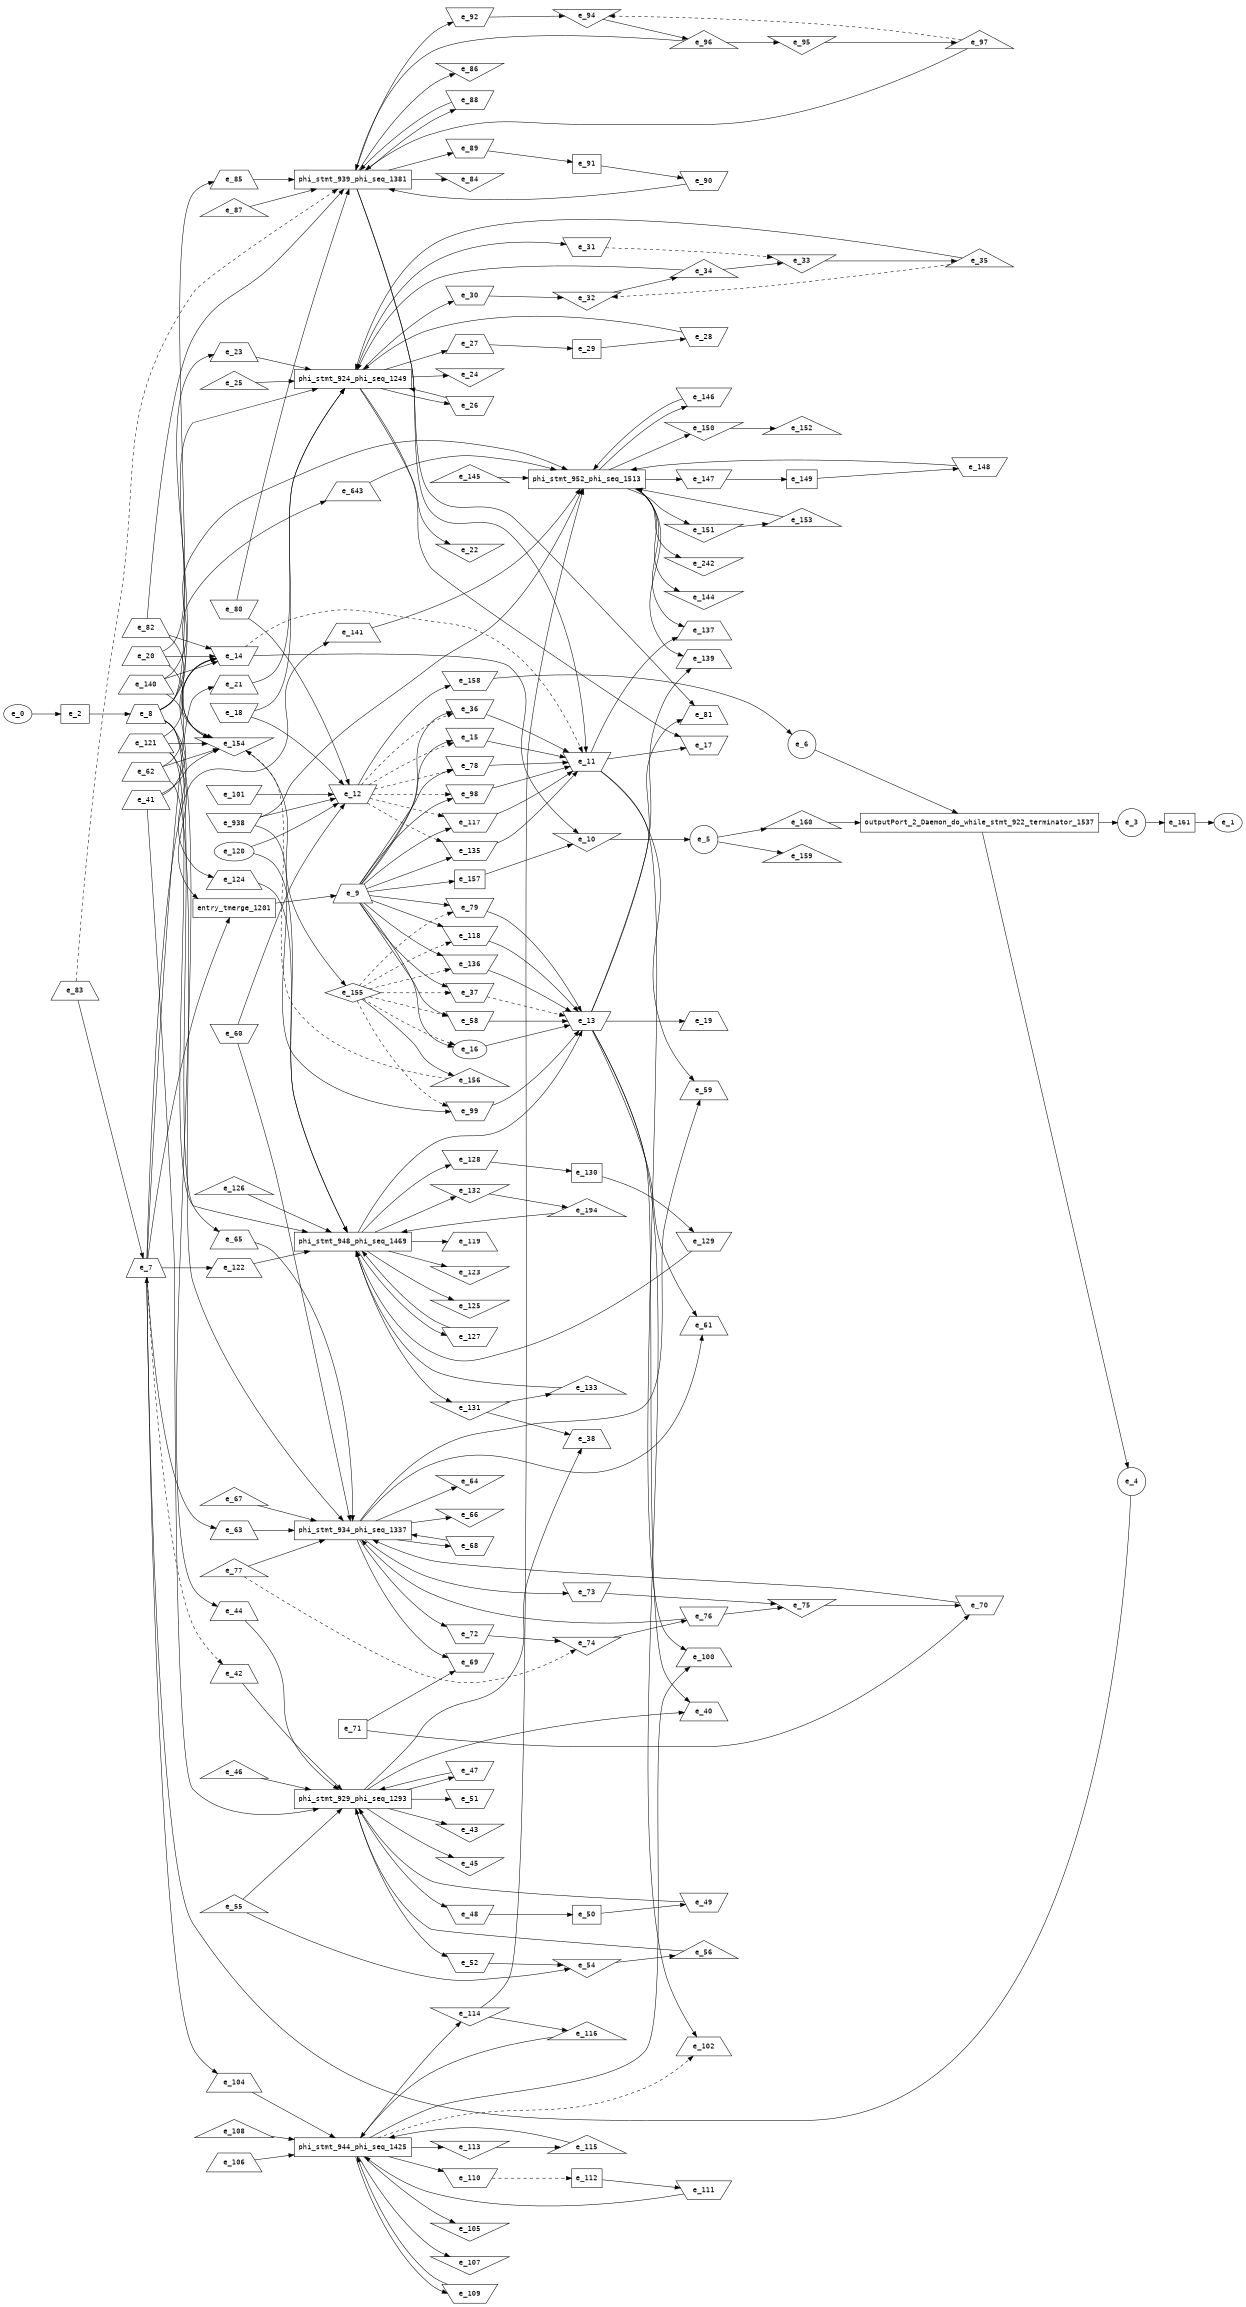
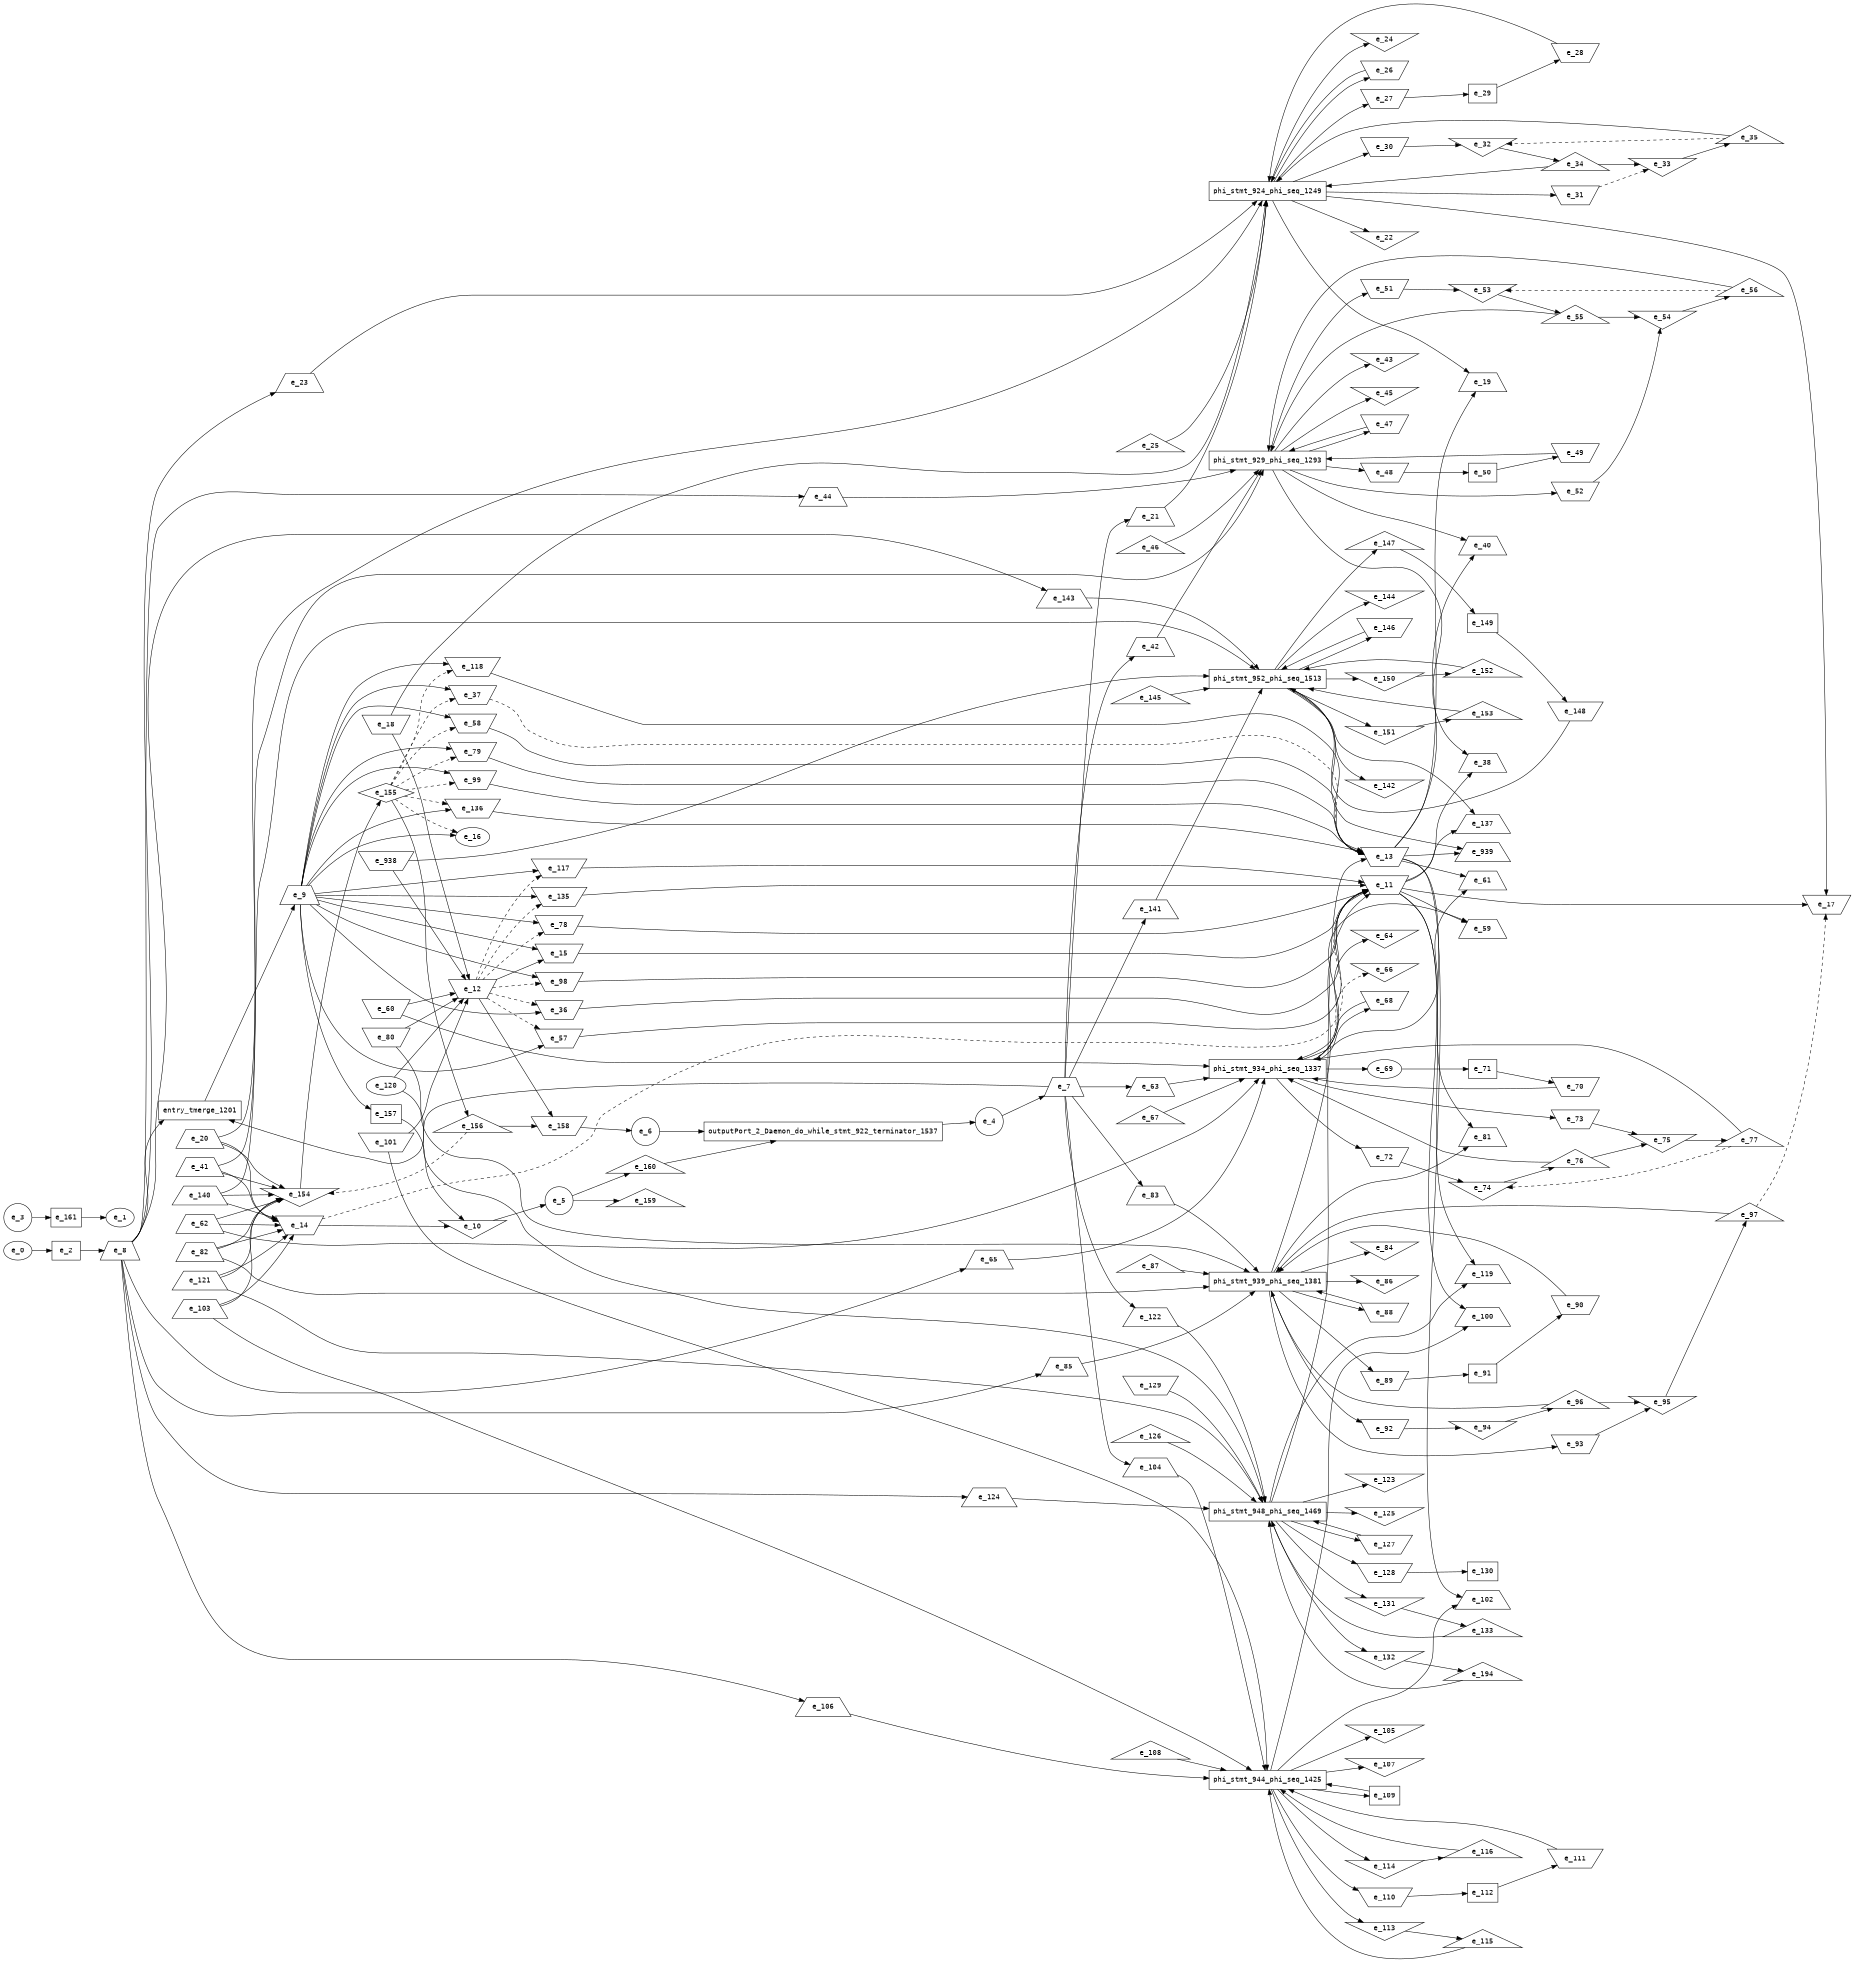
edge "e_97" -> "e_94": now "e_97" -> "e_17"
node "e_53": added
edge "phi_stmt_924_phi_seq_1249" -> "e_19": added
node "e_27": shape trapezium -> invtrapezium
node "e_147": shape invtrapezium -> triangle
node "e_643": label "e_643" -> "e_143"
edge "e_83" -> "phi_stmt_939_phi_seq_1381": style dashed -> solid
node "e_242": label "e_242" -> "e_142"
node "e_139": label "e_139" -> "e_939"
edge "e_12" -> "e_15": style dashed -> solid
edge "outputPort_2_Daemon_do_while_stmt_922_terminator_1537" -> "e_3": removed
edge "e_121" -> "entry_tmerge_1201": now "e_8" -> "entry_tmerge_1201"
edge "e_938" -> "e_99": now "e_9" -> "e_99"
edge "e_16" -> "e_13": removed
node "e_57": added
edge "e_11" -> "e_119": added
edge "e_156" -> "e_158": added
edge "e_83" -> "e_7": reversed
edge "e_130" -> "e_129": removed
edge "e_114" -> "phi_stmt_952_phi_seq_1513": now "e_152" -> "phi_stmt_952_phi_seq_1513"
node "e_103": added
edge "e_101" -> "phi_stmt_944_phi_seq_1425": added
edge "e_131" -> "e_38": now "e_11" -> "e_38"
node "e_93": added
edge "e_7" -> "e_42": style dashed -> solid
edge "phi_stmt_934_phi_seq_1337" -> "e_66": style solid -> dashed
edge "e_75" -> "e_70": now "e_75" -> "e_77"
node "e_76": shape invtrapezium -> triangle
edge "e_8" -> "e_106": added
node "e_69": shape invtrapezium -> ellipse
edge "e_71" -> "e_69": reversed
edge "phi_stmt_944_phi_seq_1425" -> "e_102": style dashed -> solid
edge "e_110" -> "e_112": style dashed -> solid
node "e_109": shape invtrapezium -> box
